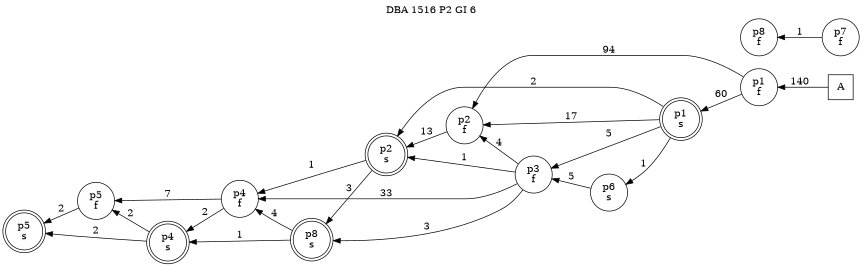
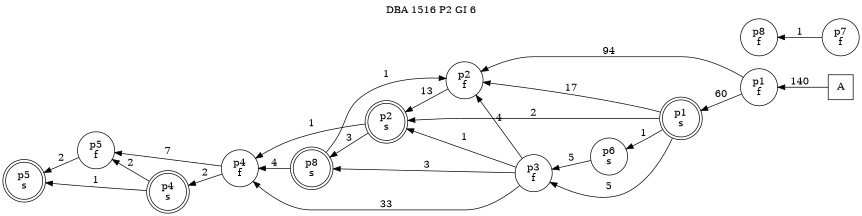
edge "p4 s" -> "p5 s": label "2" -> "1"
edge "p8 s" -> "p4 s": now "p8 s" -> "p2 f"
